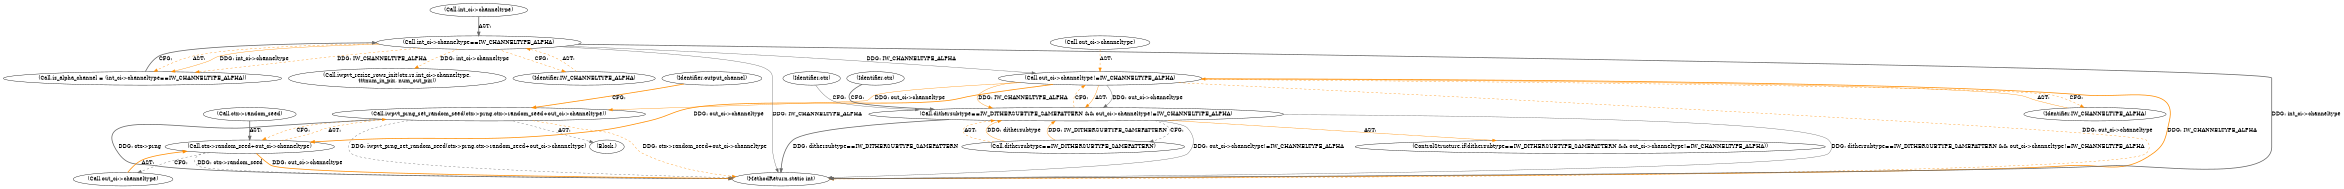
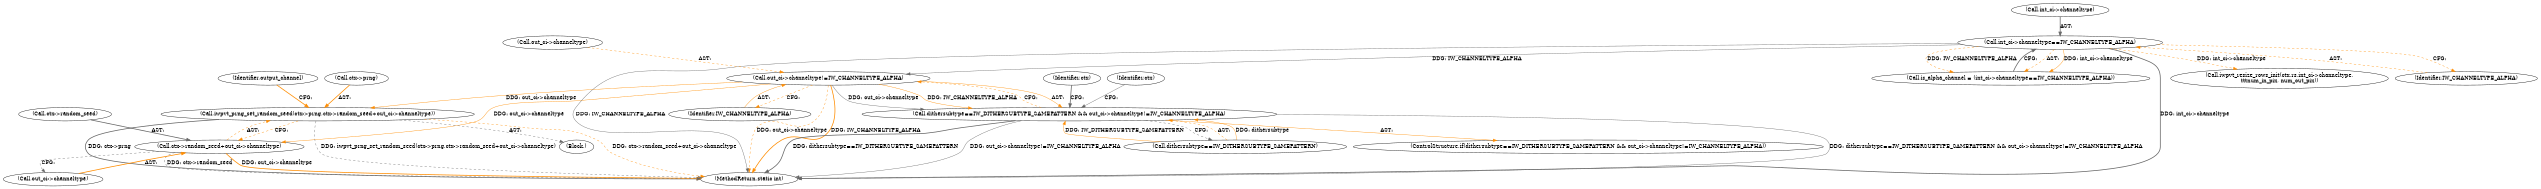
node "(Call,ctx->prng)": added
edge "(Call,out_ci->channeltype!=IW_CHANNELTYPE_ALPHA)" -> "(Call,ctx->random_seed+out_ci->channeltype)": style bold -> solid
